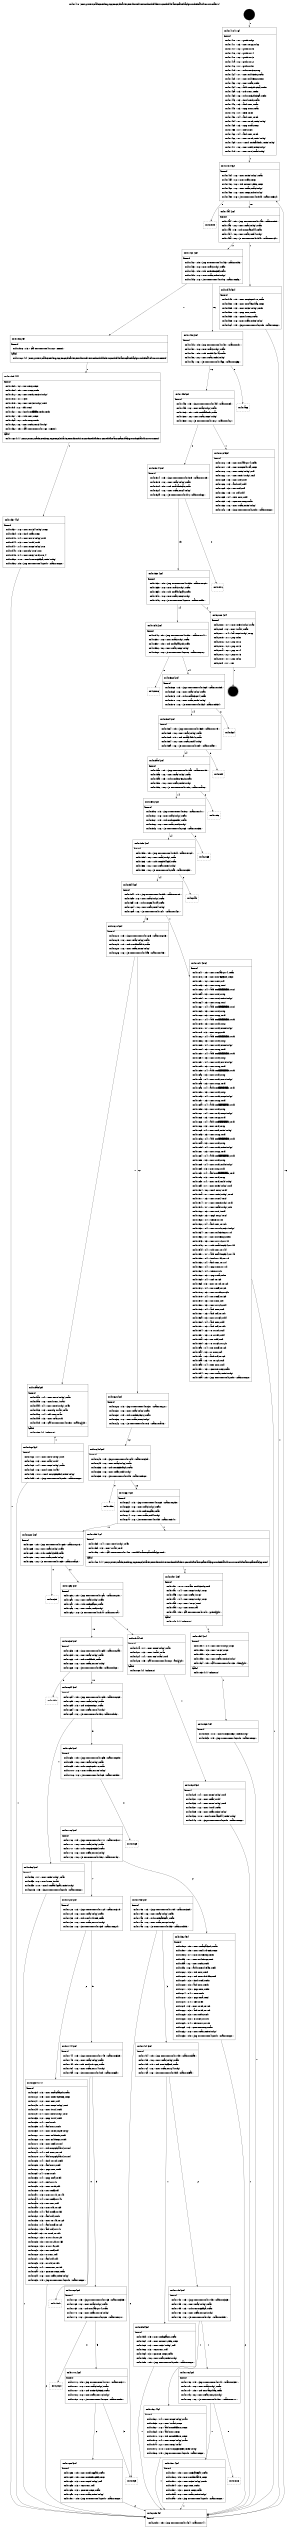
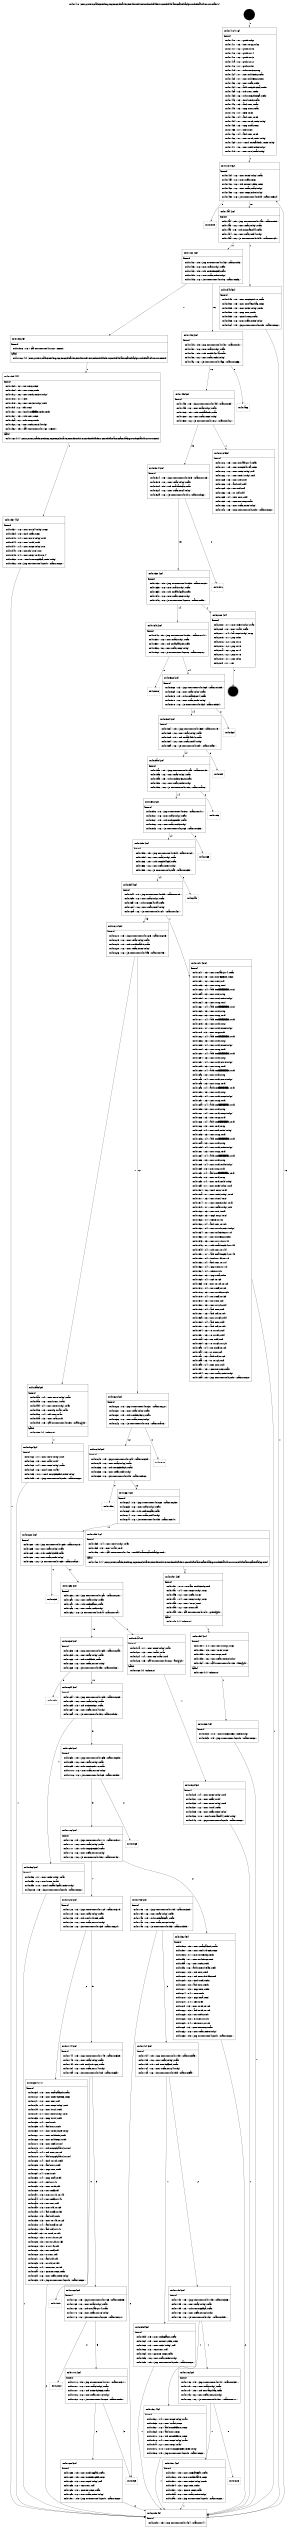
edge "0x4014f8 [28]" -> "0x401514 [28]": label " 0" -> " 15"
edge "0x401bc2 [32]" -> "0x401ba5 [29]": reversed
node "0x401e15": added
edge "0x401664 [28]" -> "0x401d8b [12]": removed, label "1"
edge "0x4016f0 [28]" -> "0x40170c [28]": added, label "9"
